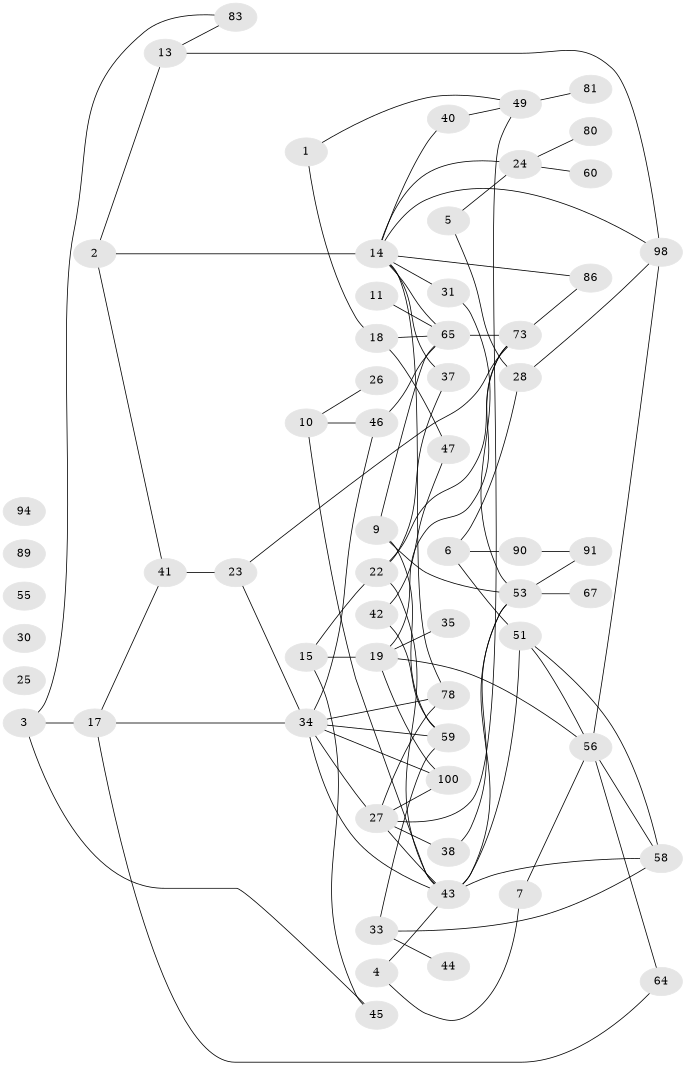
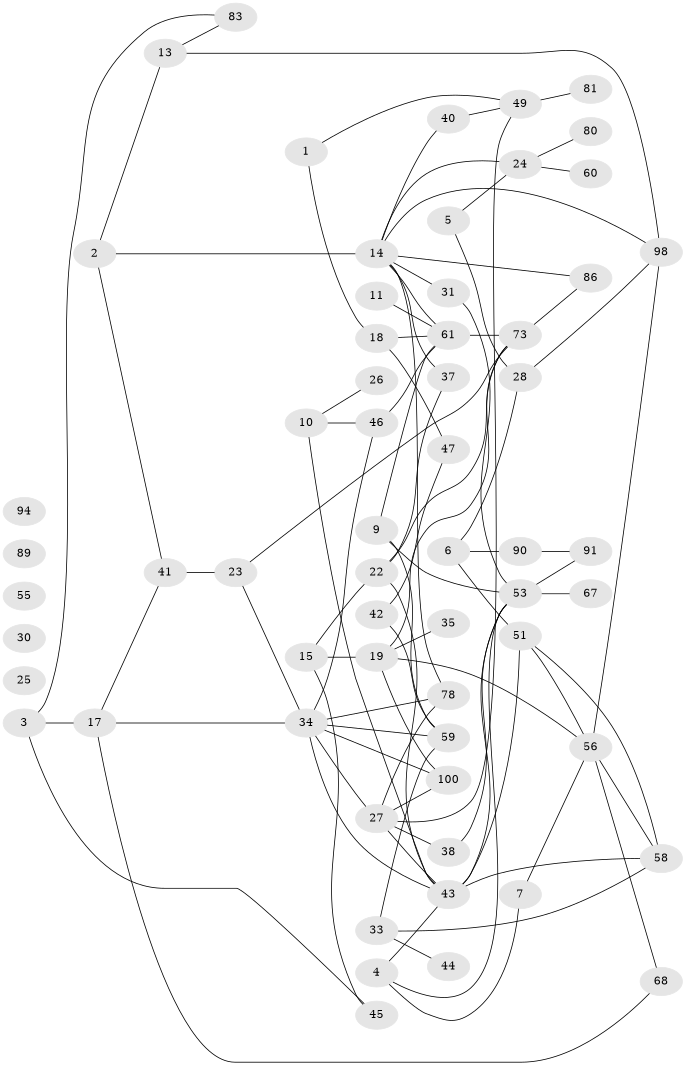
node "65": label "65" -> "61"
edge "53" -- "4": added
node "64": label "64" -> "68"
